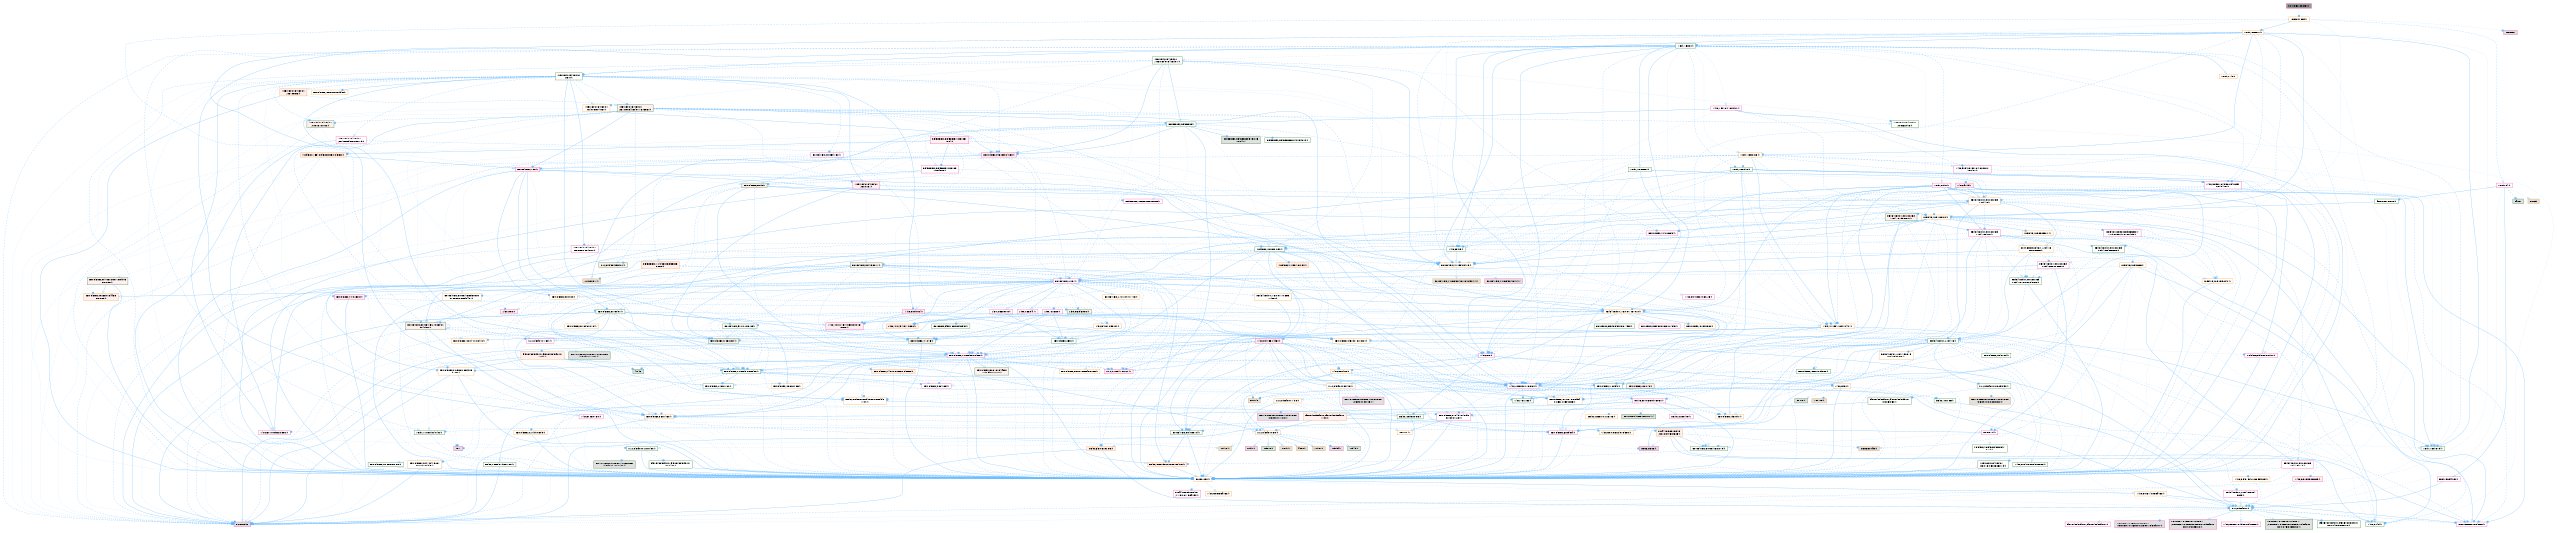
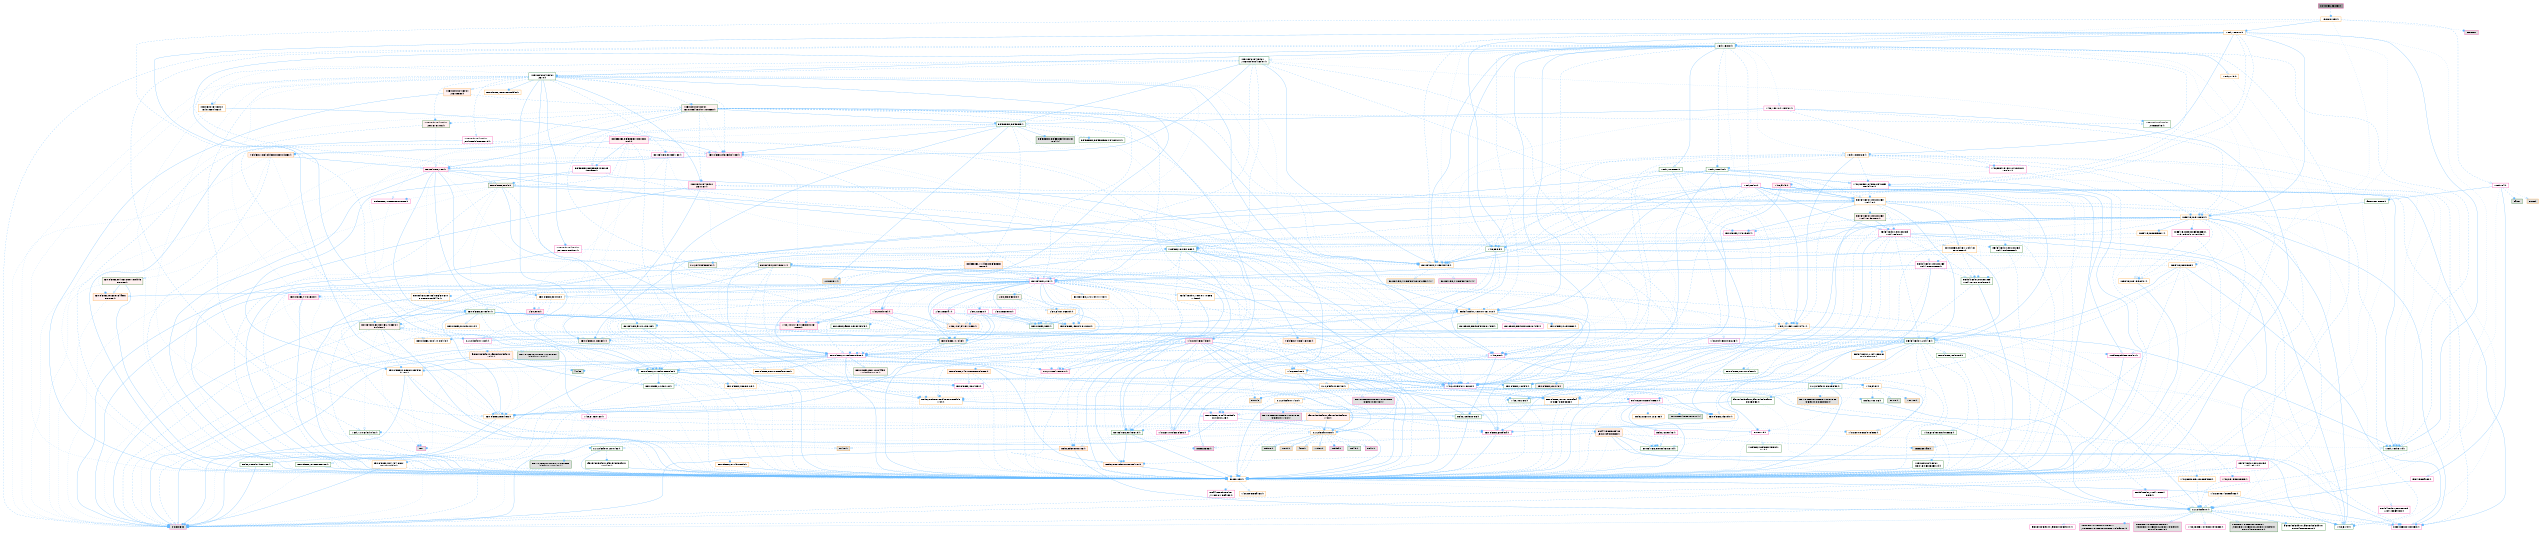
edge "Templates/Sorting.h" -> "Algo/StableSort.h": now "Templates/Sorting.h" -> "Templates/Less.h"
node "IsEnum.h": removed
node "Serialization/Structured ArchiveDefines.h": added
